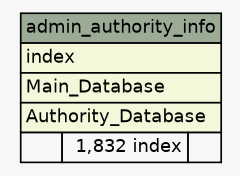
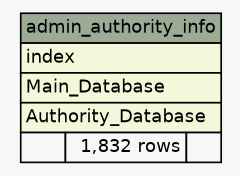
node "admin_authority_info": text "1,832 index" -> "1,832 rows"
